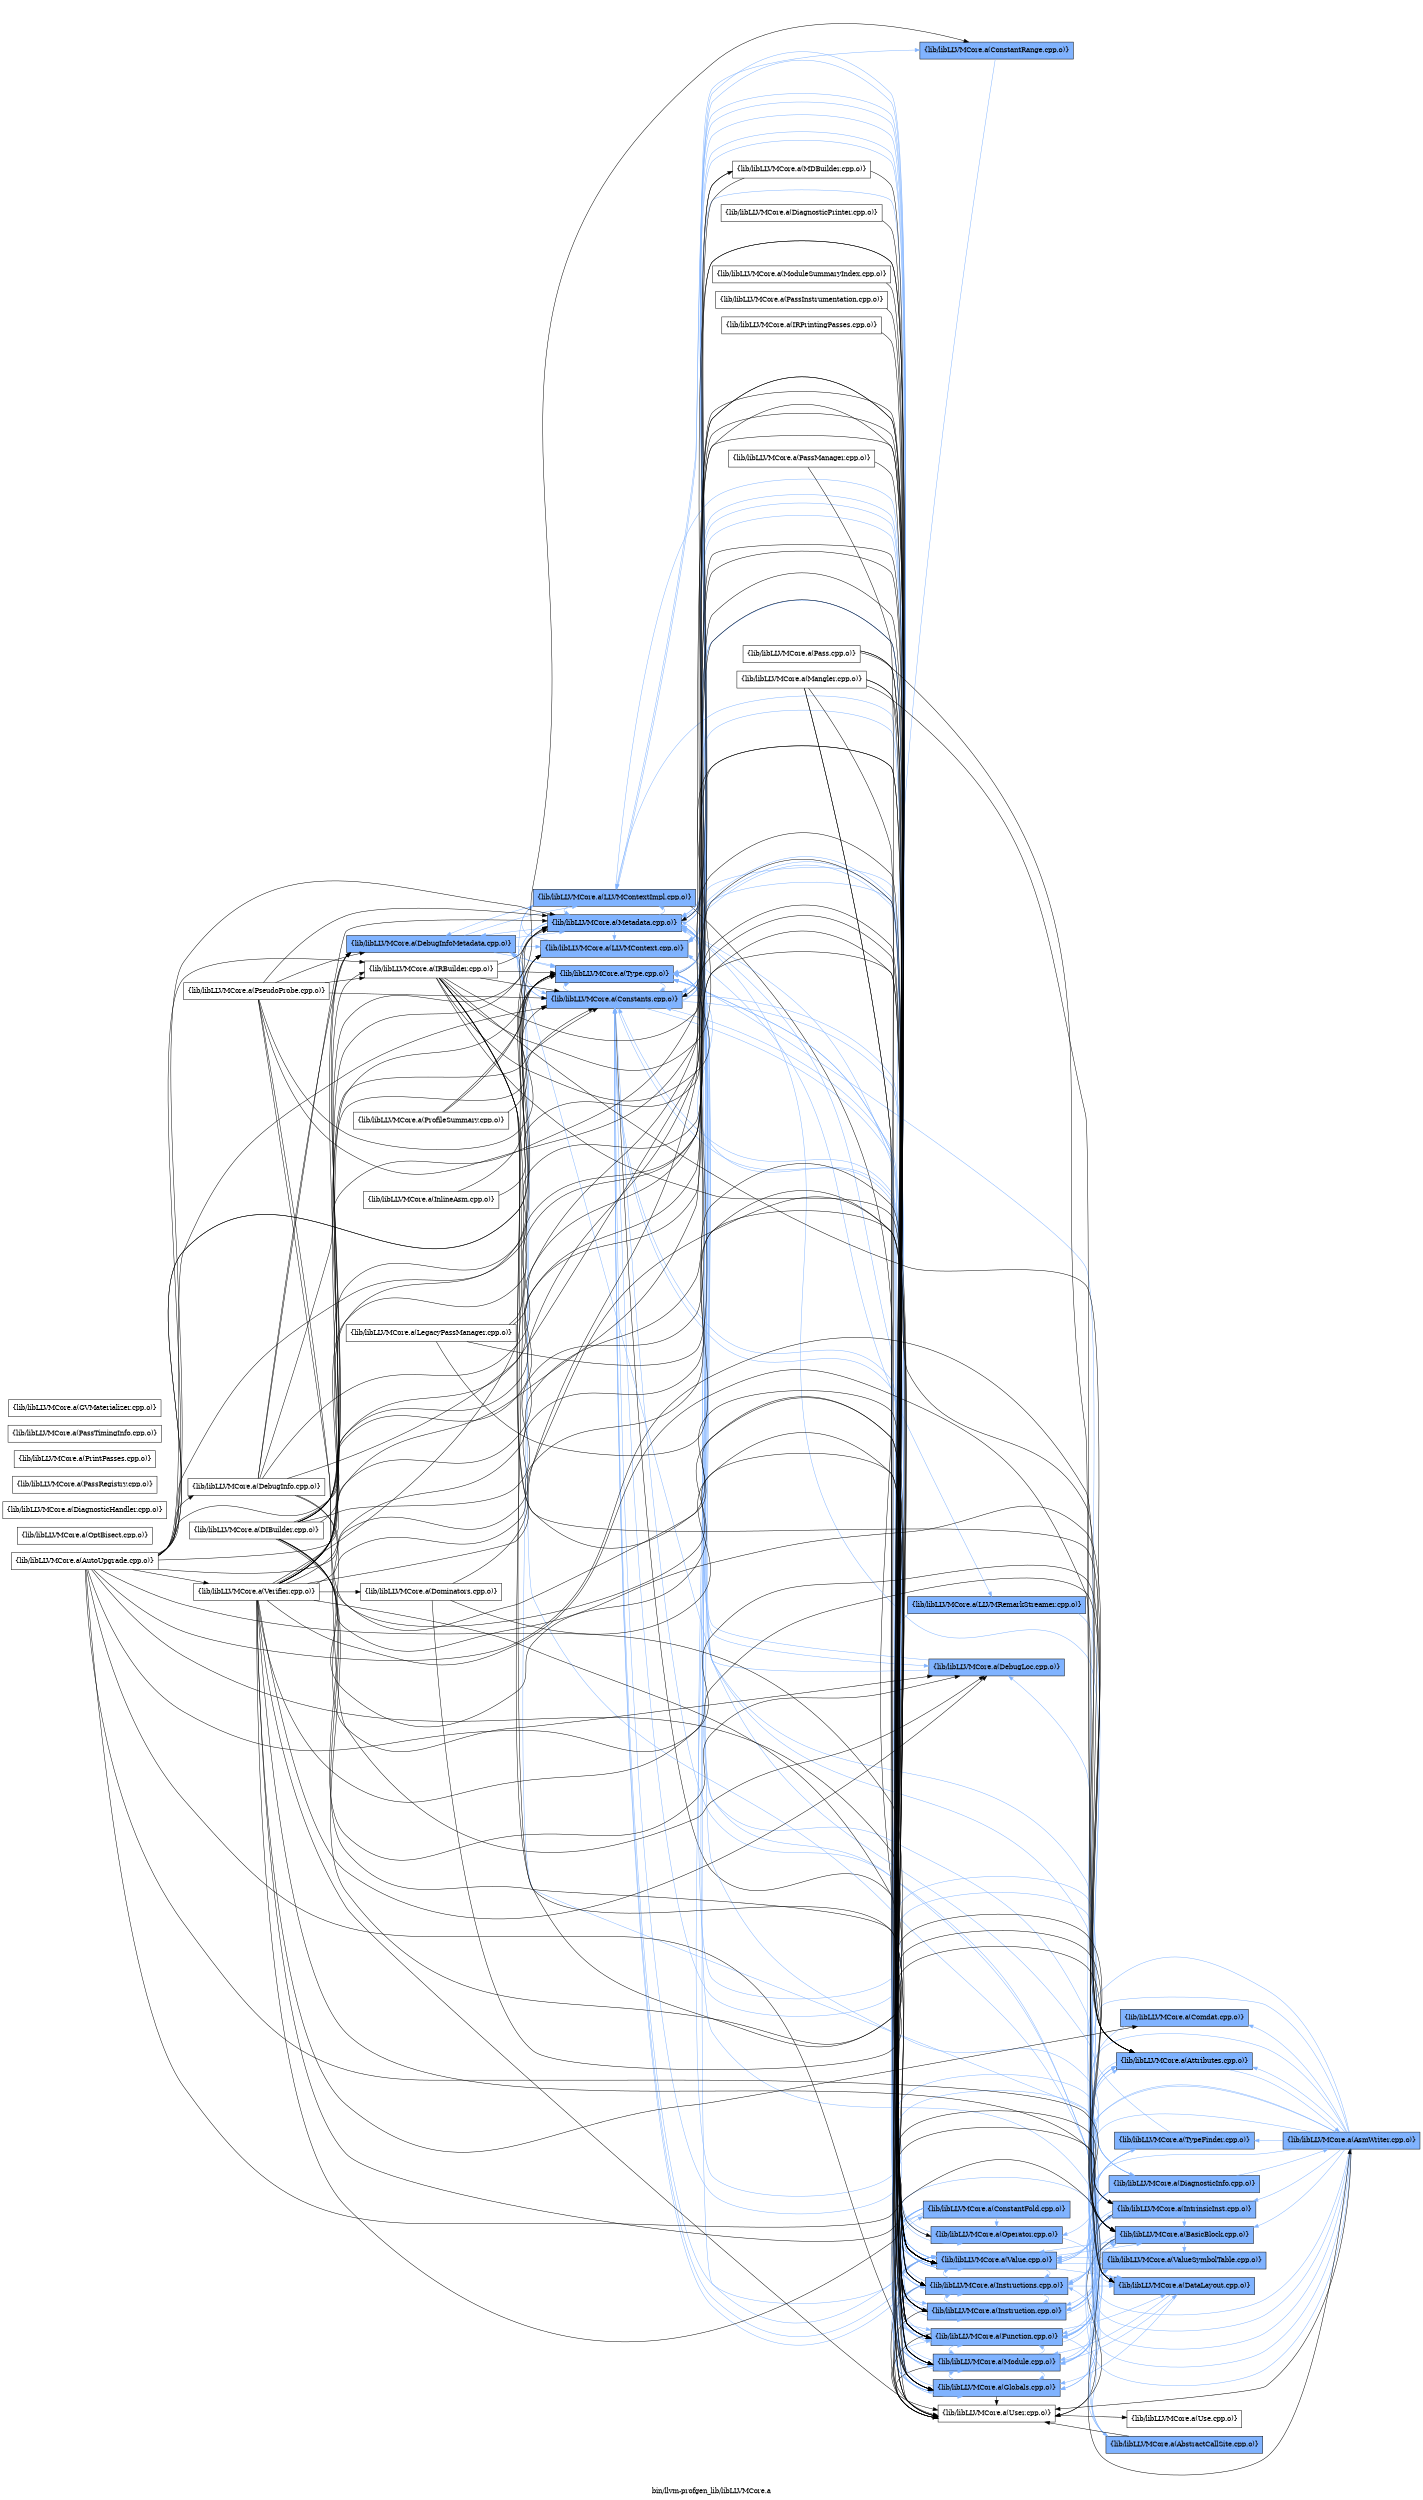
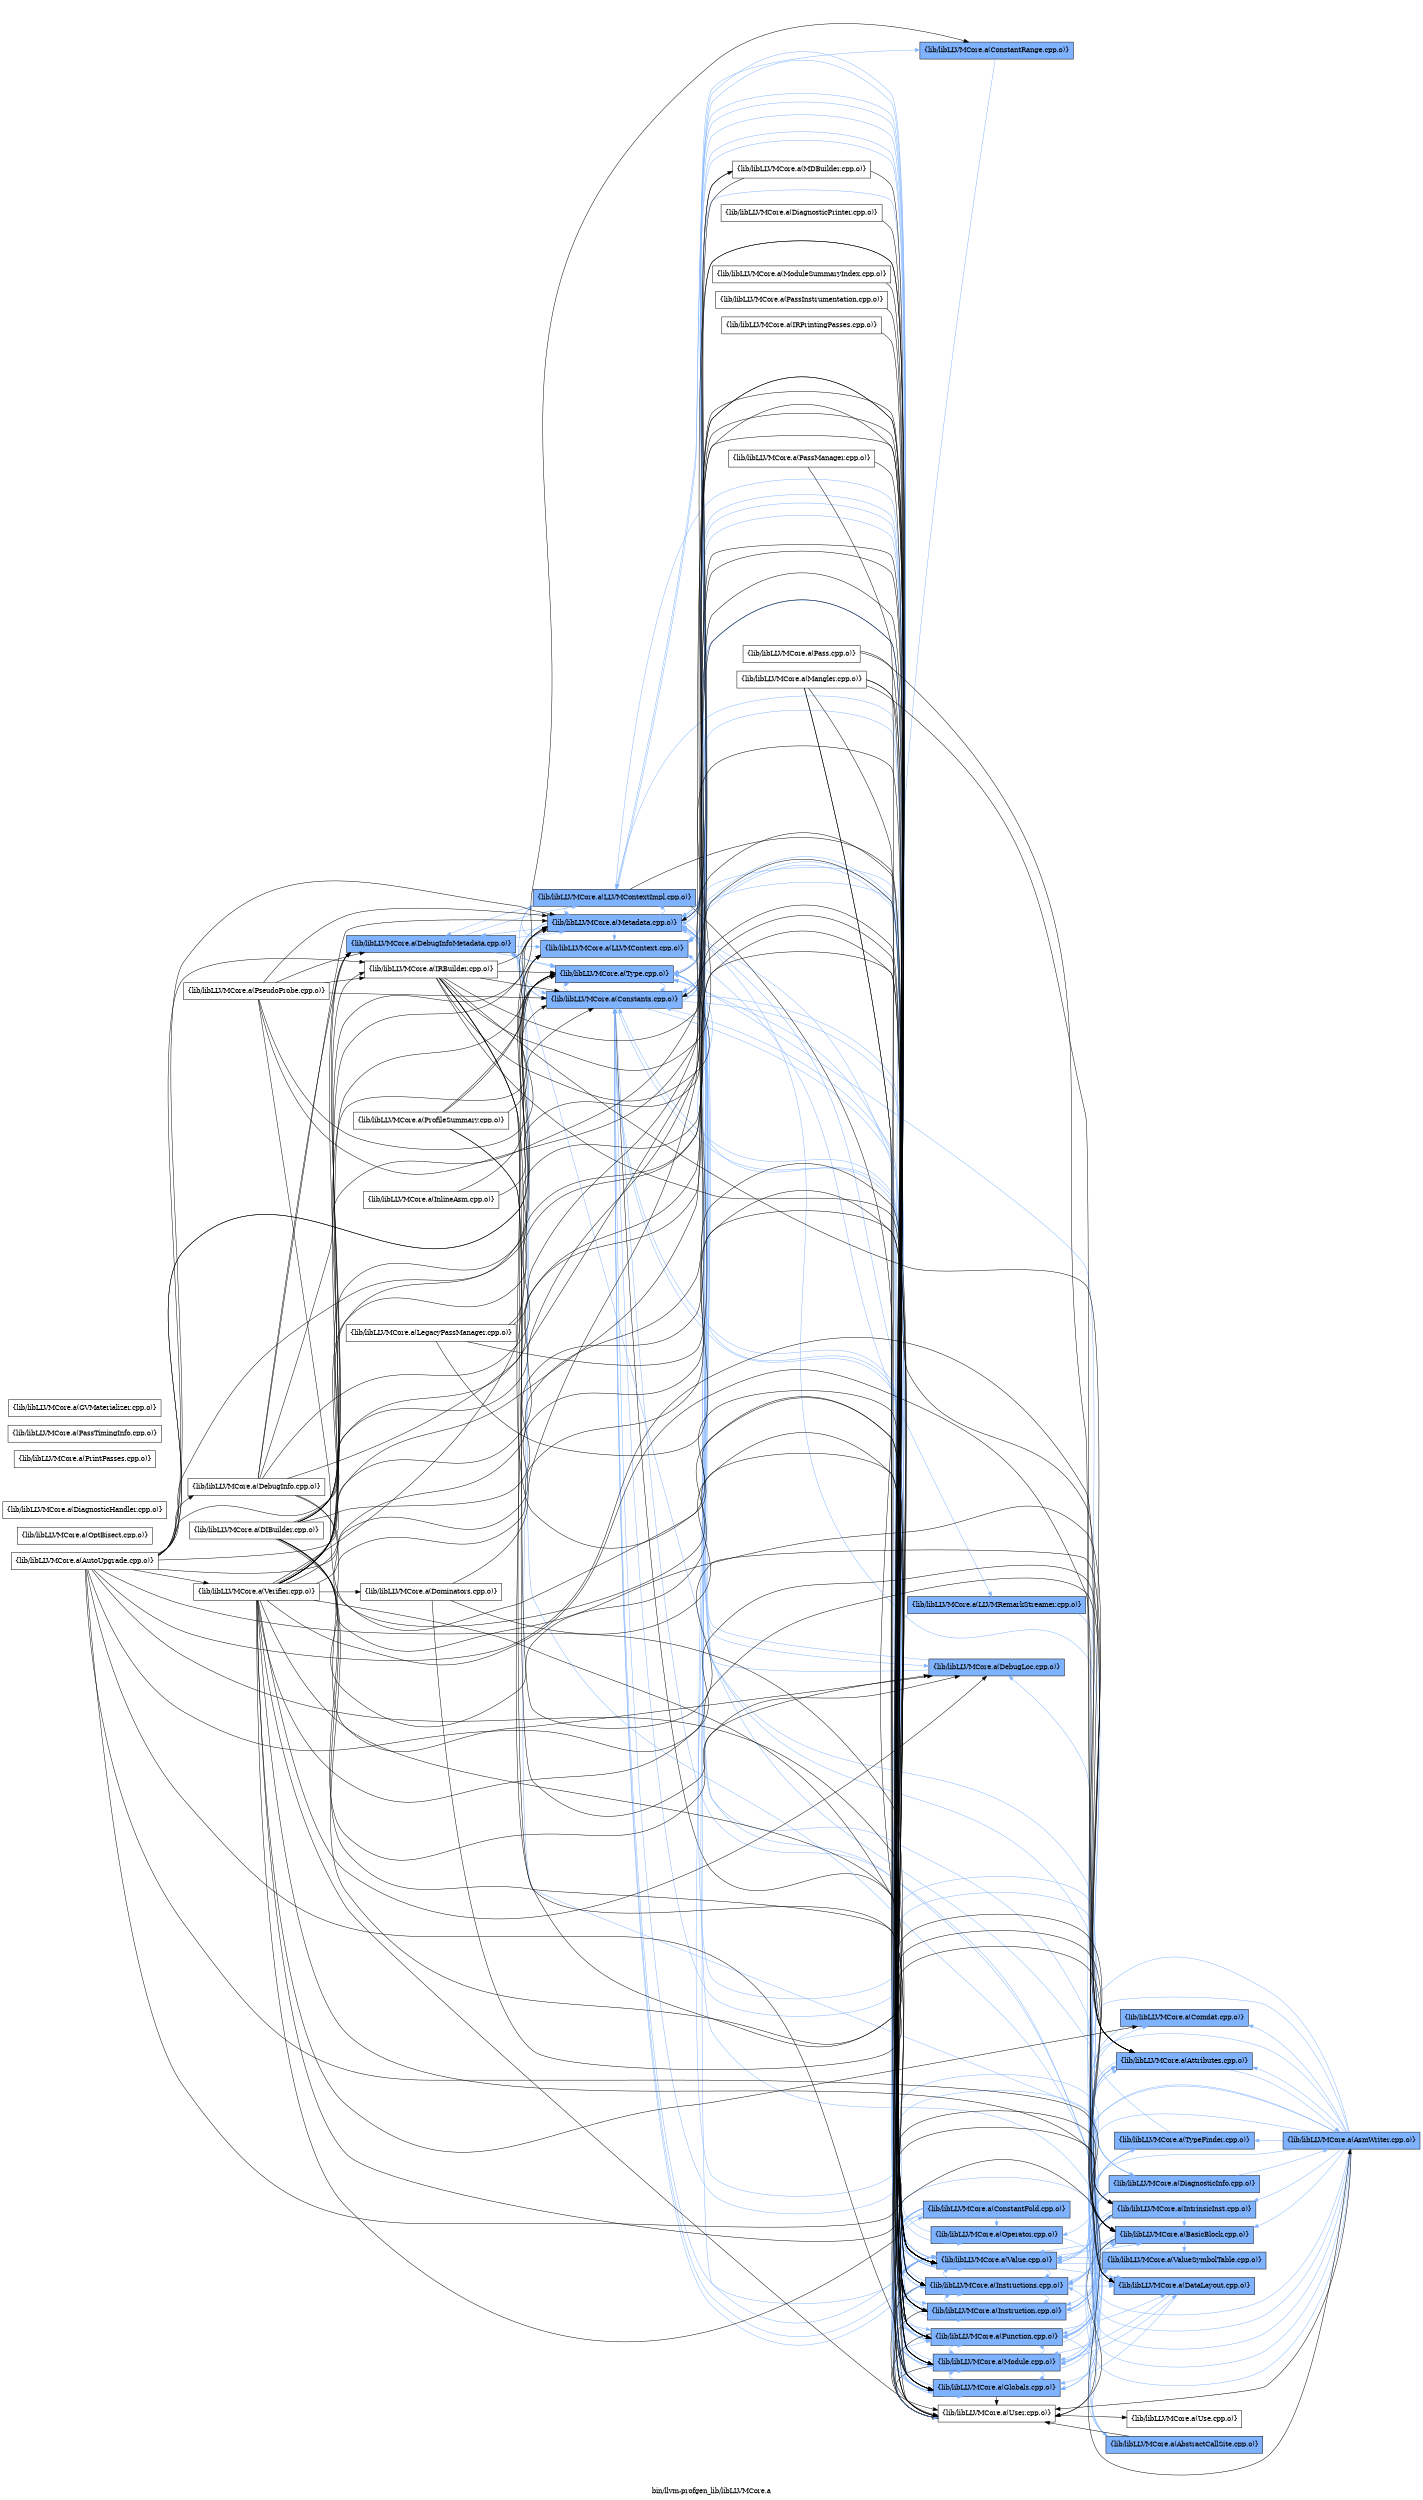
edge "{lib/libLLVMCore.a(DIBuilder.cpp.o)}" -> "{lib/libLLVMCore.a(Instructions.cpp.o)}": removed
edge "{lib/libLLVMCore.a(DIBuilder.cpp.o)}" -> "{lib/libLLVMCore.a(Constants.cpp.o)}": removed
edge "{lib/libLLVMCore.a(AutoUpgrade.cpp.o)}" -> "{lib/libLLVMCore.a(Constants.cpp.o)}": removed
edge "{lib/libLLVMCore.a(Verifier.cpp.o)}" -> "{lib/libLLVMCore.a(Operator.cpp.o)}": now "{lib/libLLVMCore.a(Verifier.cpp.o)}" -> "{lib/libLLVMCore.a(Instruction.cpp.o)}"
node "{lib/libLLVMCore.a(PassRegistry.cpp.o)}": removed
edge "{lib/libLLVMCore.a(Pass.cpp.o)}" -> "{lib/libLLVMCore.a(Function.cpp.o)}": now "{lib/libLLVMCore.a(LLVMContextImpl.cpp.o)}" -> "{lib/libLLVMCore.a(Function.cpp.o)}"
edge "{lib/libLLVMCore.a(IRBuilder.cpp.o)}" -> "{lib/libLLVMCore.a(Attributes.cpp.o)}": now "{lib/libLLVMCore.a(ProfileSummary.cpp.o)}" -> "{lib/libLLVMCore.a(Attributes.cpp.o)}"
edge "{lib/libLLVMCore.a(Operator.cpp.o)}" -> "{lib/libLLVMCore.a(Type.cpp.o)}": now "{lib/libLLVMCore.a(Instruction.cpp.o)}" -> "{lib/libLLVMCore.a(Type.cpp.o)}"
edge "{lib/libLLVMCore.a(PseudoProbe.cpp.o)}" -> "{lib/libLLVMCore.a(DebugLoc.cpp.o)}": now "{lib/libLLVMCore.a(ProfileSummary.cpp.o)}" -> "{lib/libLLVMCore.a(DebugLoc.cpp.o)}"
edge "{lib/libLLVMCore.a(IntrinsicInst.cpp.o)}" -> "{lib/libLLVMCore.a(Metadata.cpp.o)}": removed
edge "{lib/libLLVMCore.a(Module.cpp.o)}" -> "{lib/libLLVMCore.a(Comdat.cpp.o)}": added
edge "{lib/libLLVMCore.a(ConstantFold.cpp.o)}" -> "{lib/libLLVMCore.a(Instructions.cpp.o)}": now "{lib/libLLVMCore.a(ConstantFold.cpp.o)}" -> "{lib/libLLVMCore.a(User.cpp.o)}"
edge "{lib/libLLVMCore.a(Globals.cpp.o)}" -> "{lib/libLLVMCore.a(Instructions.cpp.o)}": now "{lib/libLLVMCore.a(Globals.cpp.o)}" -> "{lib/libLLVMCore.a(Value.cpp.o)}"
